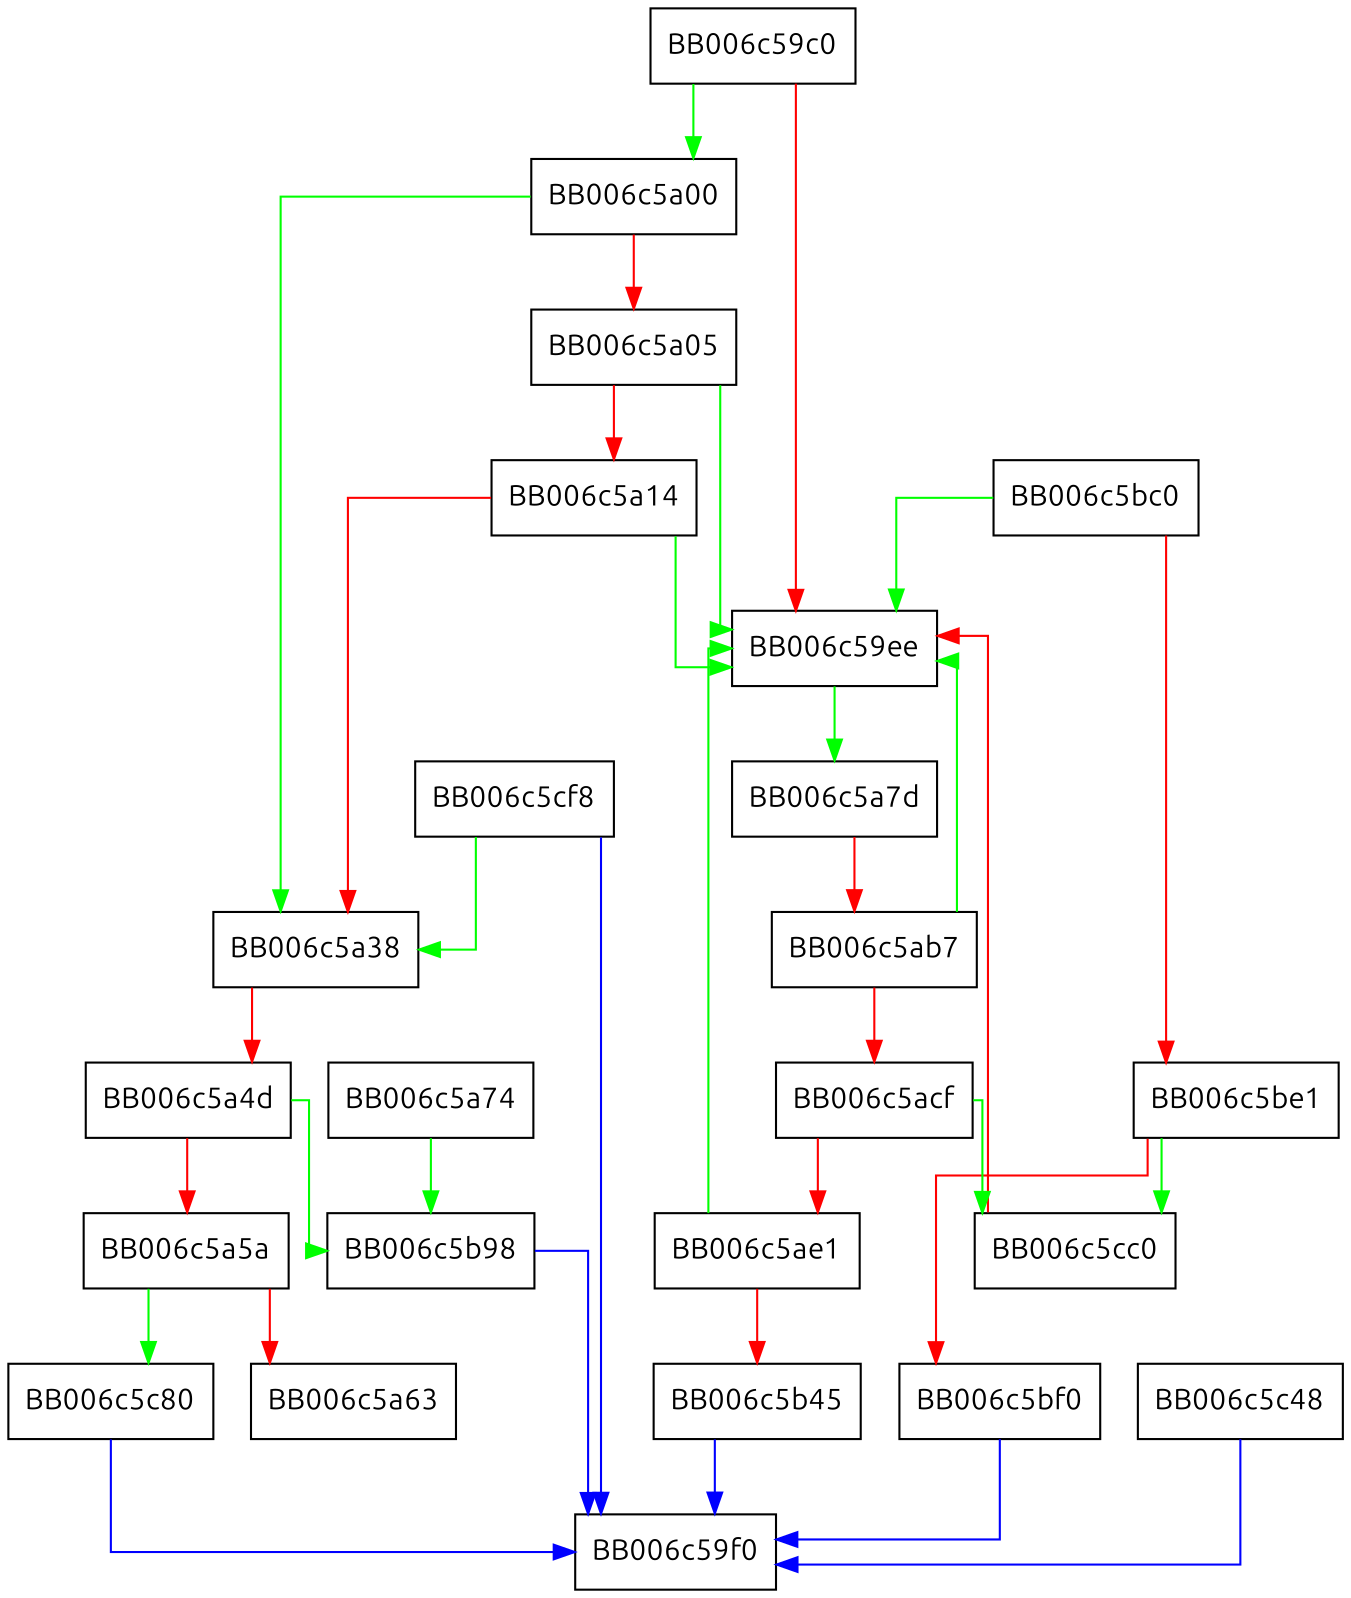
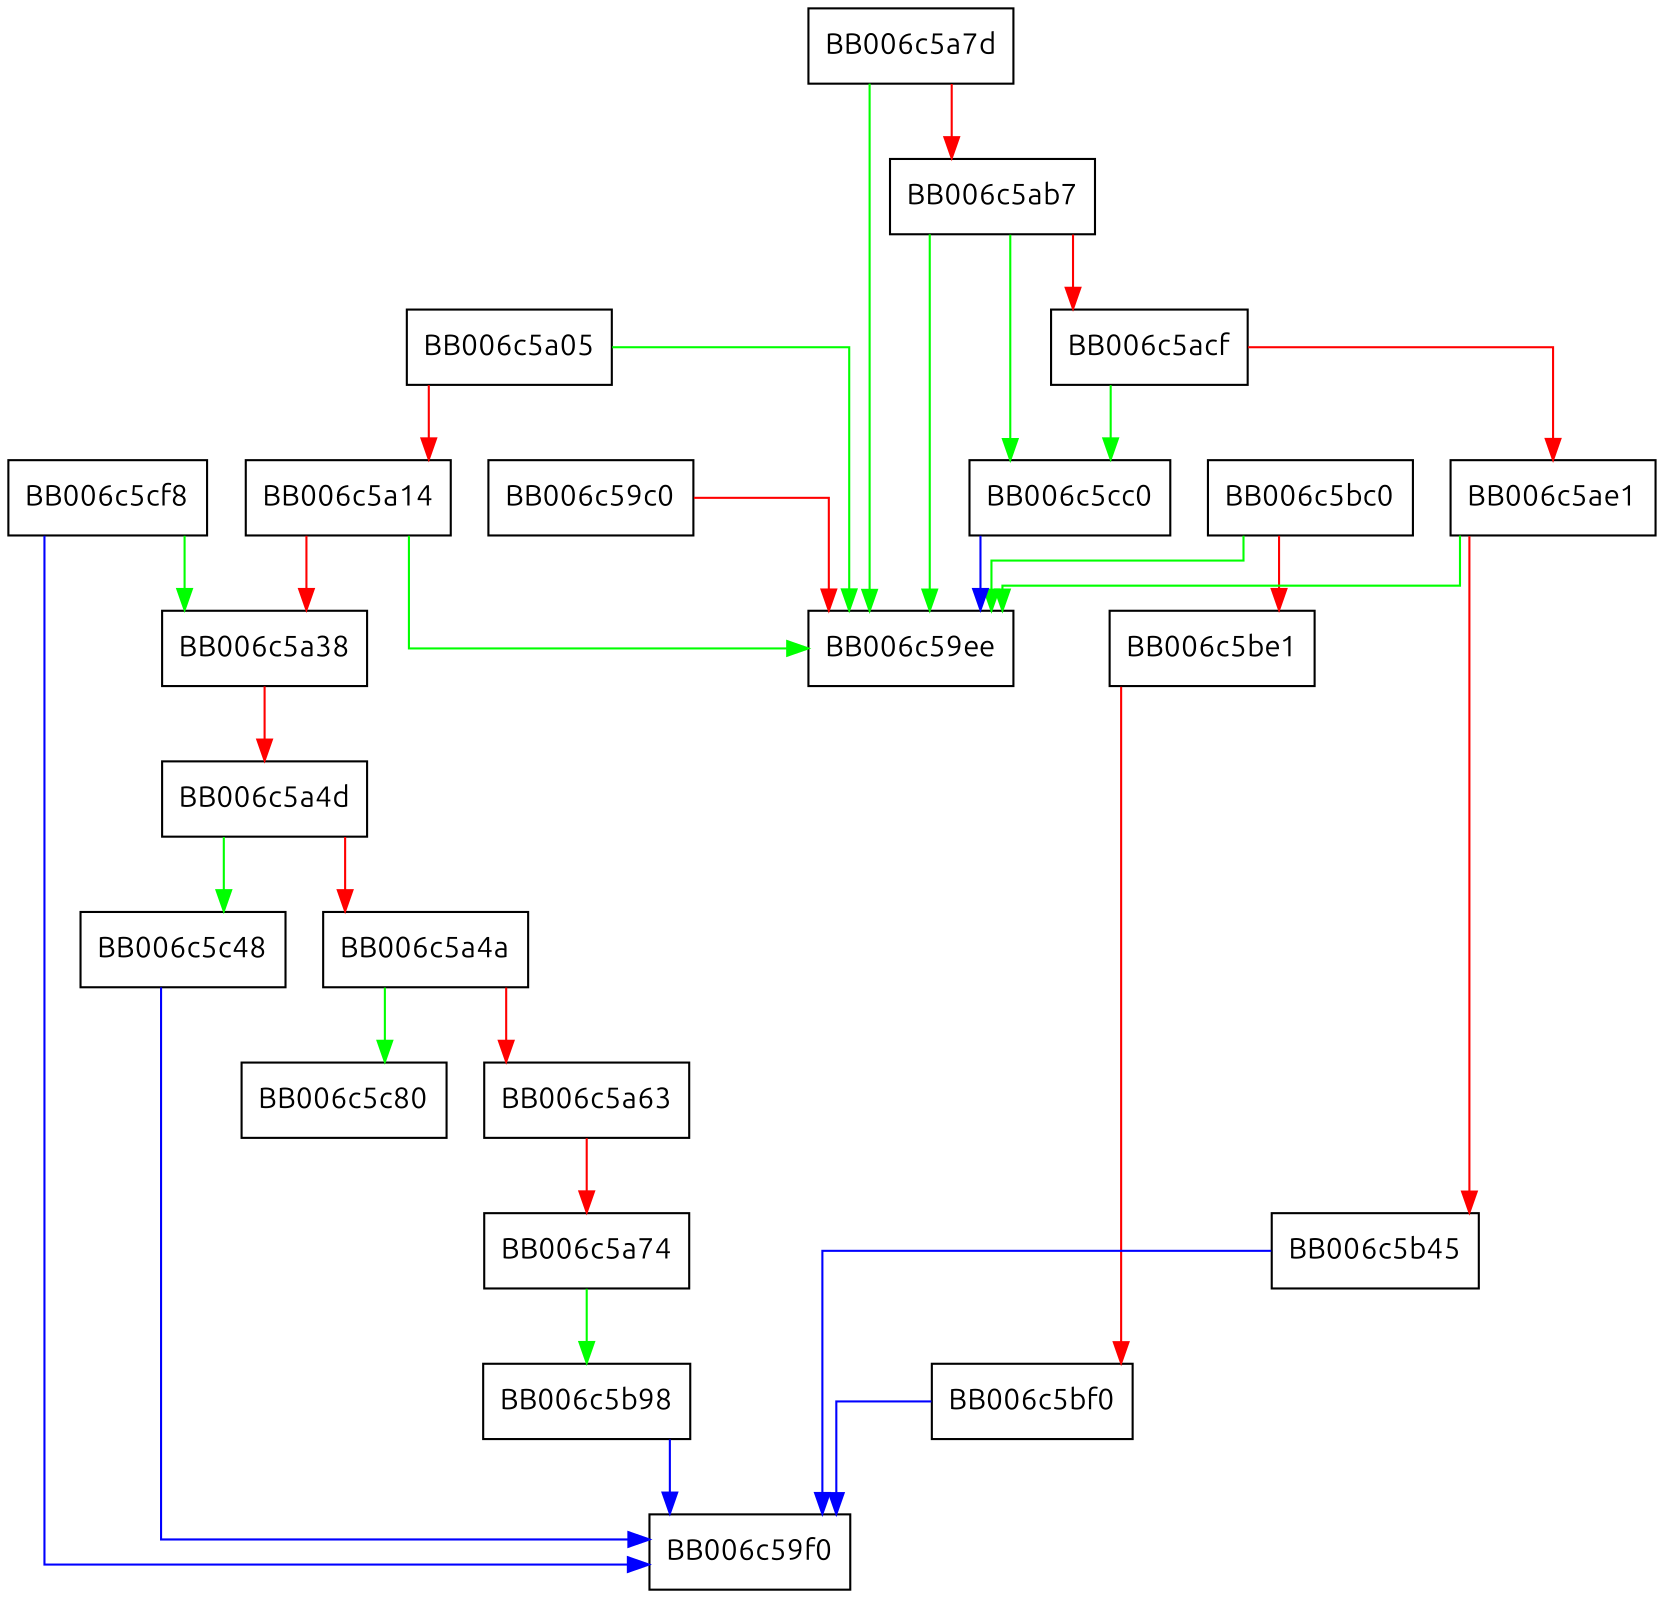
node "BB006c5a00": removed
edge "BB006c59ee" -> "BB006c5a7d": reversed
edge "BB006c5cc0" -> "BB006c59ee": color red -> blue
edge "BB006c5a63" -> "BB006c5a74": added
edge "BB006c5be1" -> "BB006c5cc0": now "BB006c5ab7" -> "BB006c5cc0"
edge "BB006c5a4d" -> "BB006c5b98": now "BB006c5a4d" -> "BB006c5c48"
node "BB006c5a5a": label "BB006c5a5a" -> "BB006c5a4a"
edge "BB006c5c80" -> "BB006c59f0": removed
